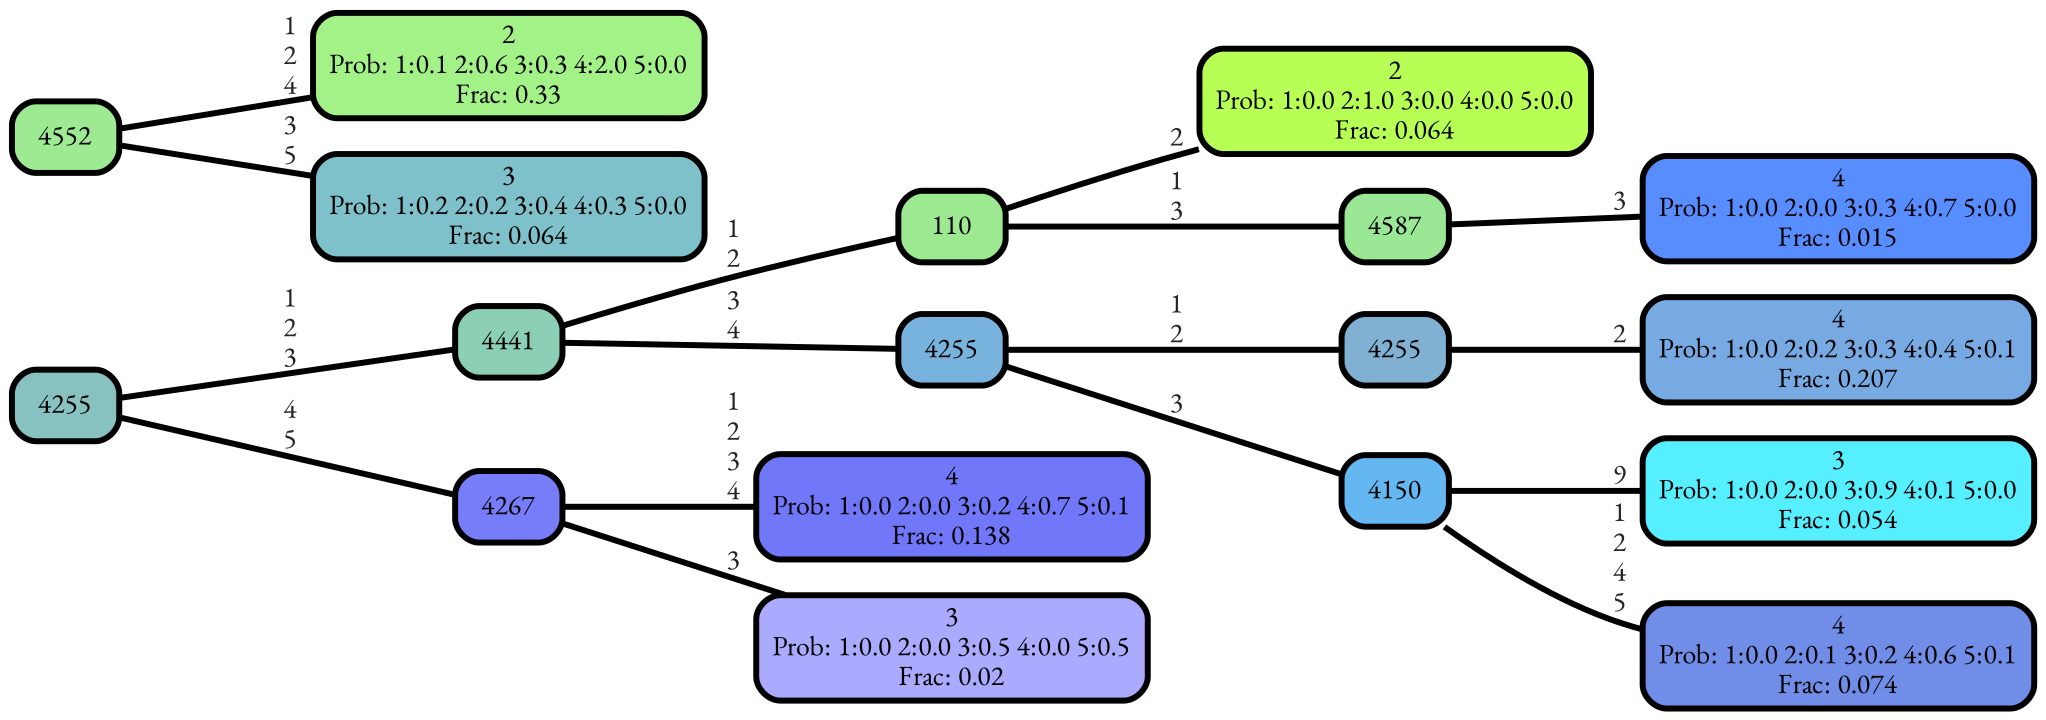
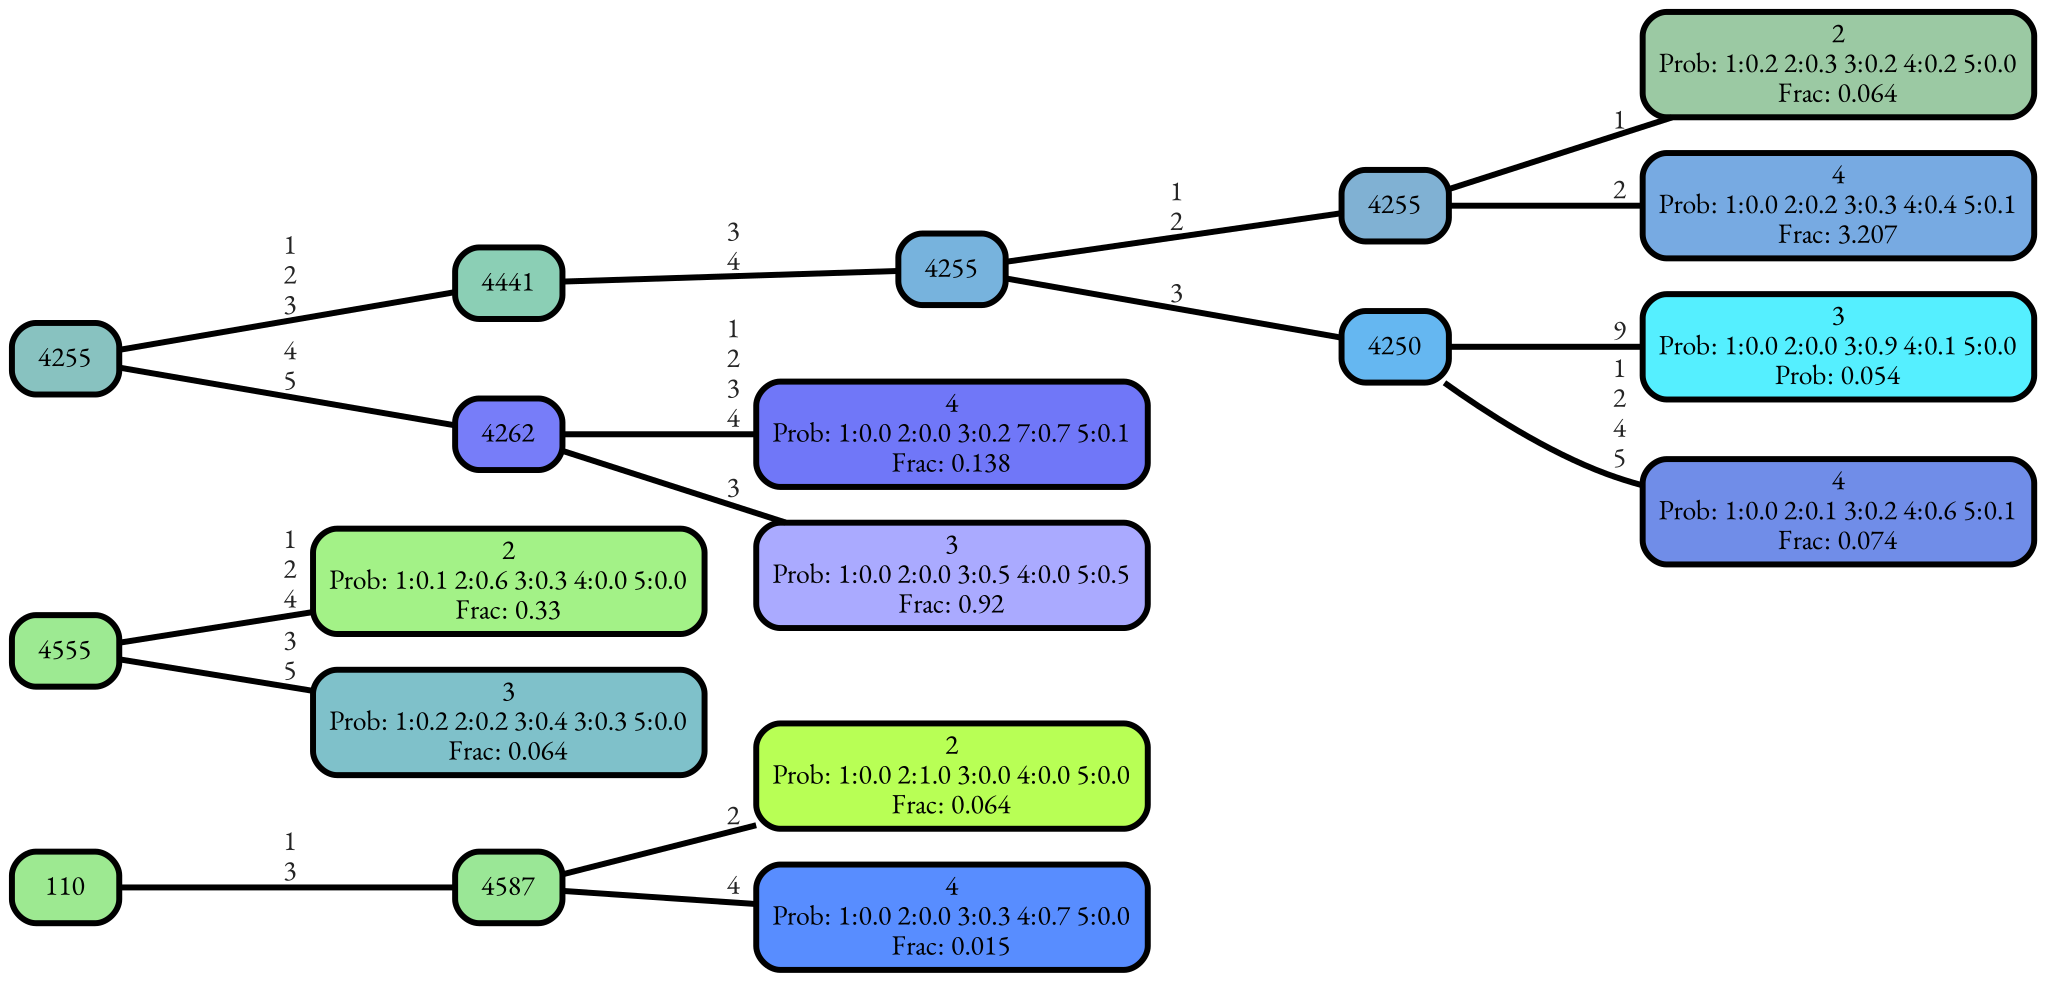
node "2 Prob: 1:0.2 2:0.3 3:0.2 4:0.2 5:0.0 Frac: 0.064": added
node "2 Prob: 1:0.1 2:0.6 3:0.3 4:2.0 5:0.0 Frac: 0.33": label "2 Prob: 1:0.1 2:0.6 3:0.3 4:2.0 5:0.0 Frac: 0.33" -> "2 Prob: 1:0.1 2:0.6 3:0.3 4:0.0 5:0.0 Frac: 0.33"
node "4552": label "4552" -> "4555"
edge "2 Prob: 1:0.0 2:1.0 3:0.0 4:0.0 5:0.0 Frac: 0.064" -- "110": now "2 Prob: 1:0.0 2:1.0 3:0.0 4:0.0 5:0.0 Frac: 0.064" -- "4587"
edge "4 Prob: 1:0.0 2:0.0 3:0.3 4:0.7 5:0.0 Frac: 0.015" -- "4587": label " 3" -> " 4"
node "3 Prob: 1:0.2 2:0.2 3:0.4 4:0.3 5:0.0 Frac: 0.064": label "3 Prob: 1:0.2 2:0.2 3:0.4 4:0.3 5:0.0 Frac: 0.064" -> "3 Prob: 1:0.2 2:0.2 3:0.4 3:0.3 5:0.0 Frac: 0.064"
edge "110" -- "4441": removed, label "1 2"
node "4 Prob: 1:0.0 2:0.2 3:0.3 4:0.4 5:0.1 Frac: 0.207": label "4 Prob: 1:0.0 2:0.2 3:0.3 4:0.4 5:0.1 Frac: 0.207" -> "4 Prob: 1:0.0 2:0.2 3:0.3 4:0.4 5:0.1 Frac: 3.207"
node "4150": label "4150" -> "4250"
node "3 Prob: 1:0.0 2:0.0 3:0.9 4:0.1 5:0.0 Frac: 0.054": label "3 Prob: 1:0.0 2:0.0 3:0.9 4:0.1 5:0.0 Frac: 0.054" -> "3 Prob: 1:0.0 2:0.0 3:0.9 4:0.1 5:0.0 Prob: 0.054"
node "4267": label "4267" -> "4262"
node "4 Prob: 1:0.0 2:0.0 3:0.2 4:0.7 5:0.1 Frac: 0.138": label "4 Prob: 1:0.0 2:0.0 3:0.2 4:0.7 5:0.1 Frac: 0.138" -> "4 Prob: 1:0.0 2:0.0 3:0.2 7:0.7 5:0.1 Frac: 0.138"
node "3 Prob: 1:0.0 2:0.0 3:0.5 4:0.0 5:0.5 Frac: 0.02": label "3 Prob: 1:0.0 2:0.0 3:0.5 4:0.0 5:0.5 Frac: 0.02" -> "3 Prob: 1:0.0 2:0.0 3:0.5 4:0.0 5:0.5 Frac: 0.92"
